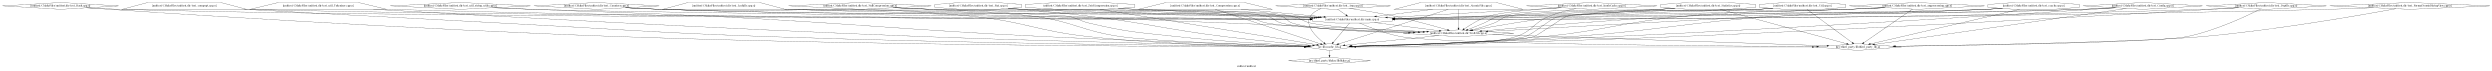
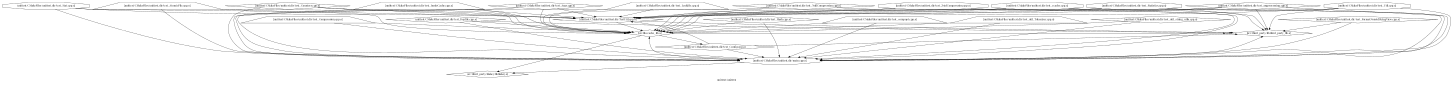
node "{unittest/CMakeFiles/unittest.dir/test_InodeCache.cpp.o}": shape diamond -> trapezium
edge "{unittest/CMakeFiles/unittest.dir/main.cpp.o}" -> "{unittest/CMakeFiles/unittest.dir/TestUtil.cpp.o}": now "{unittest/CMakeFiles/unittest.dir/main.cpp.o}" -> "{src/third_party/blake3/libblake3.a}"
edge "{unittest/CMakeFiles/unittest.dir/test_Config.cpp.o}" -> "{src/libccache_lib.a}": reversed
